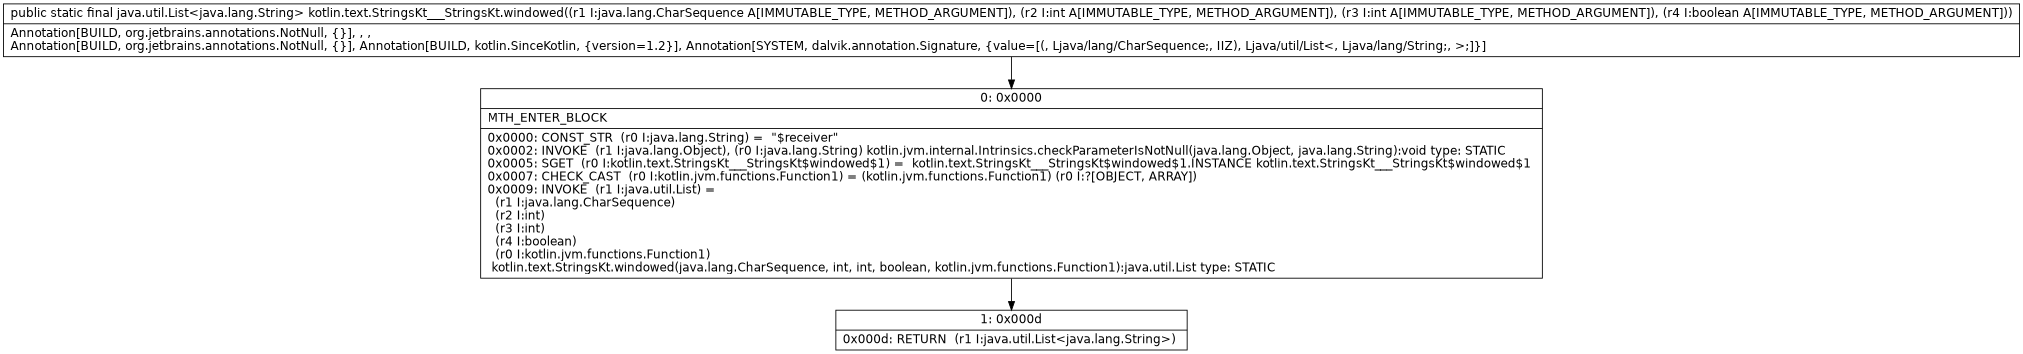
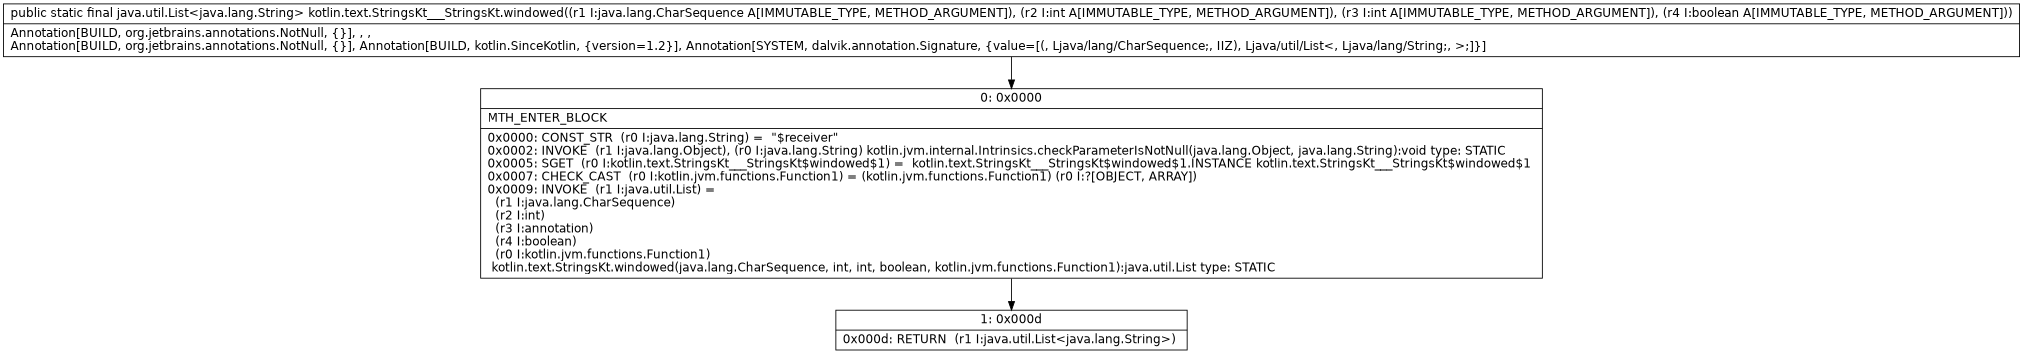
node "0: 0x0000": text "(r3 I:int)" -> "(r3 I:annotation)"
